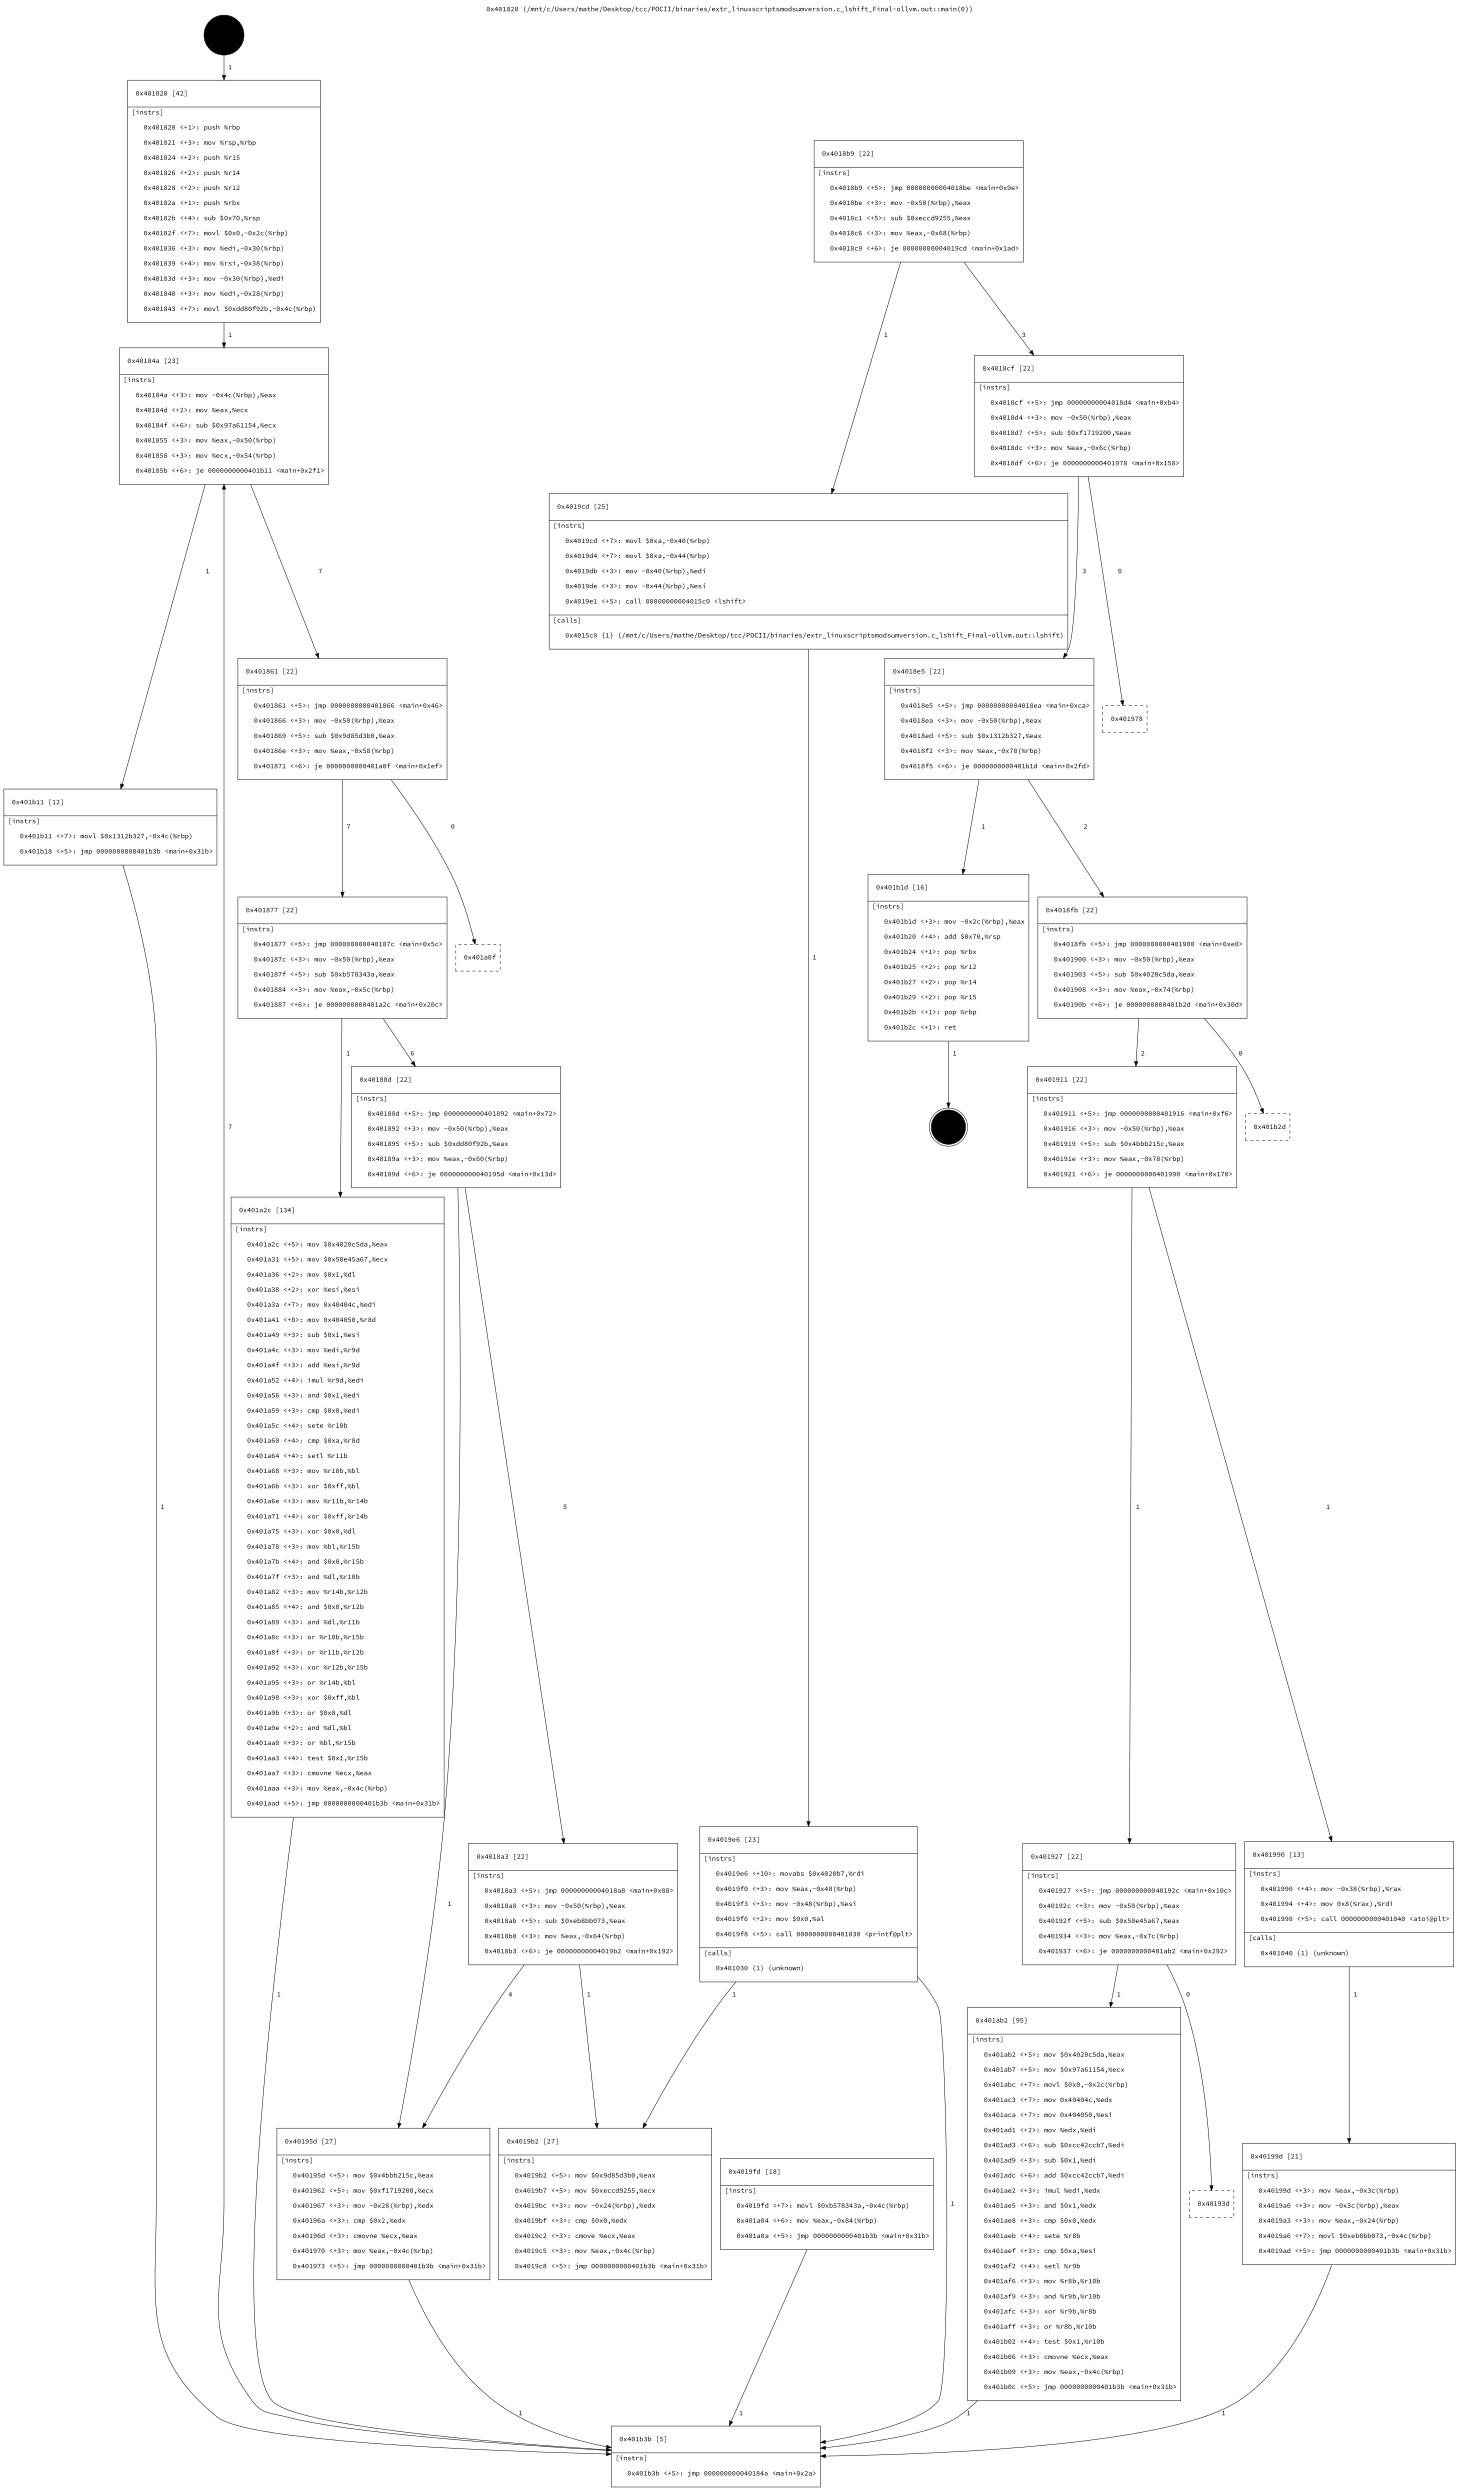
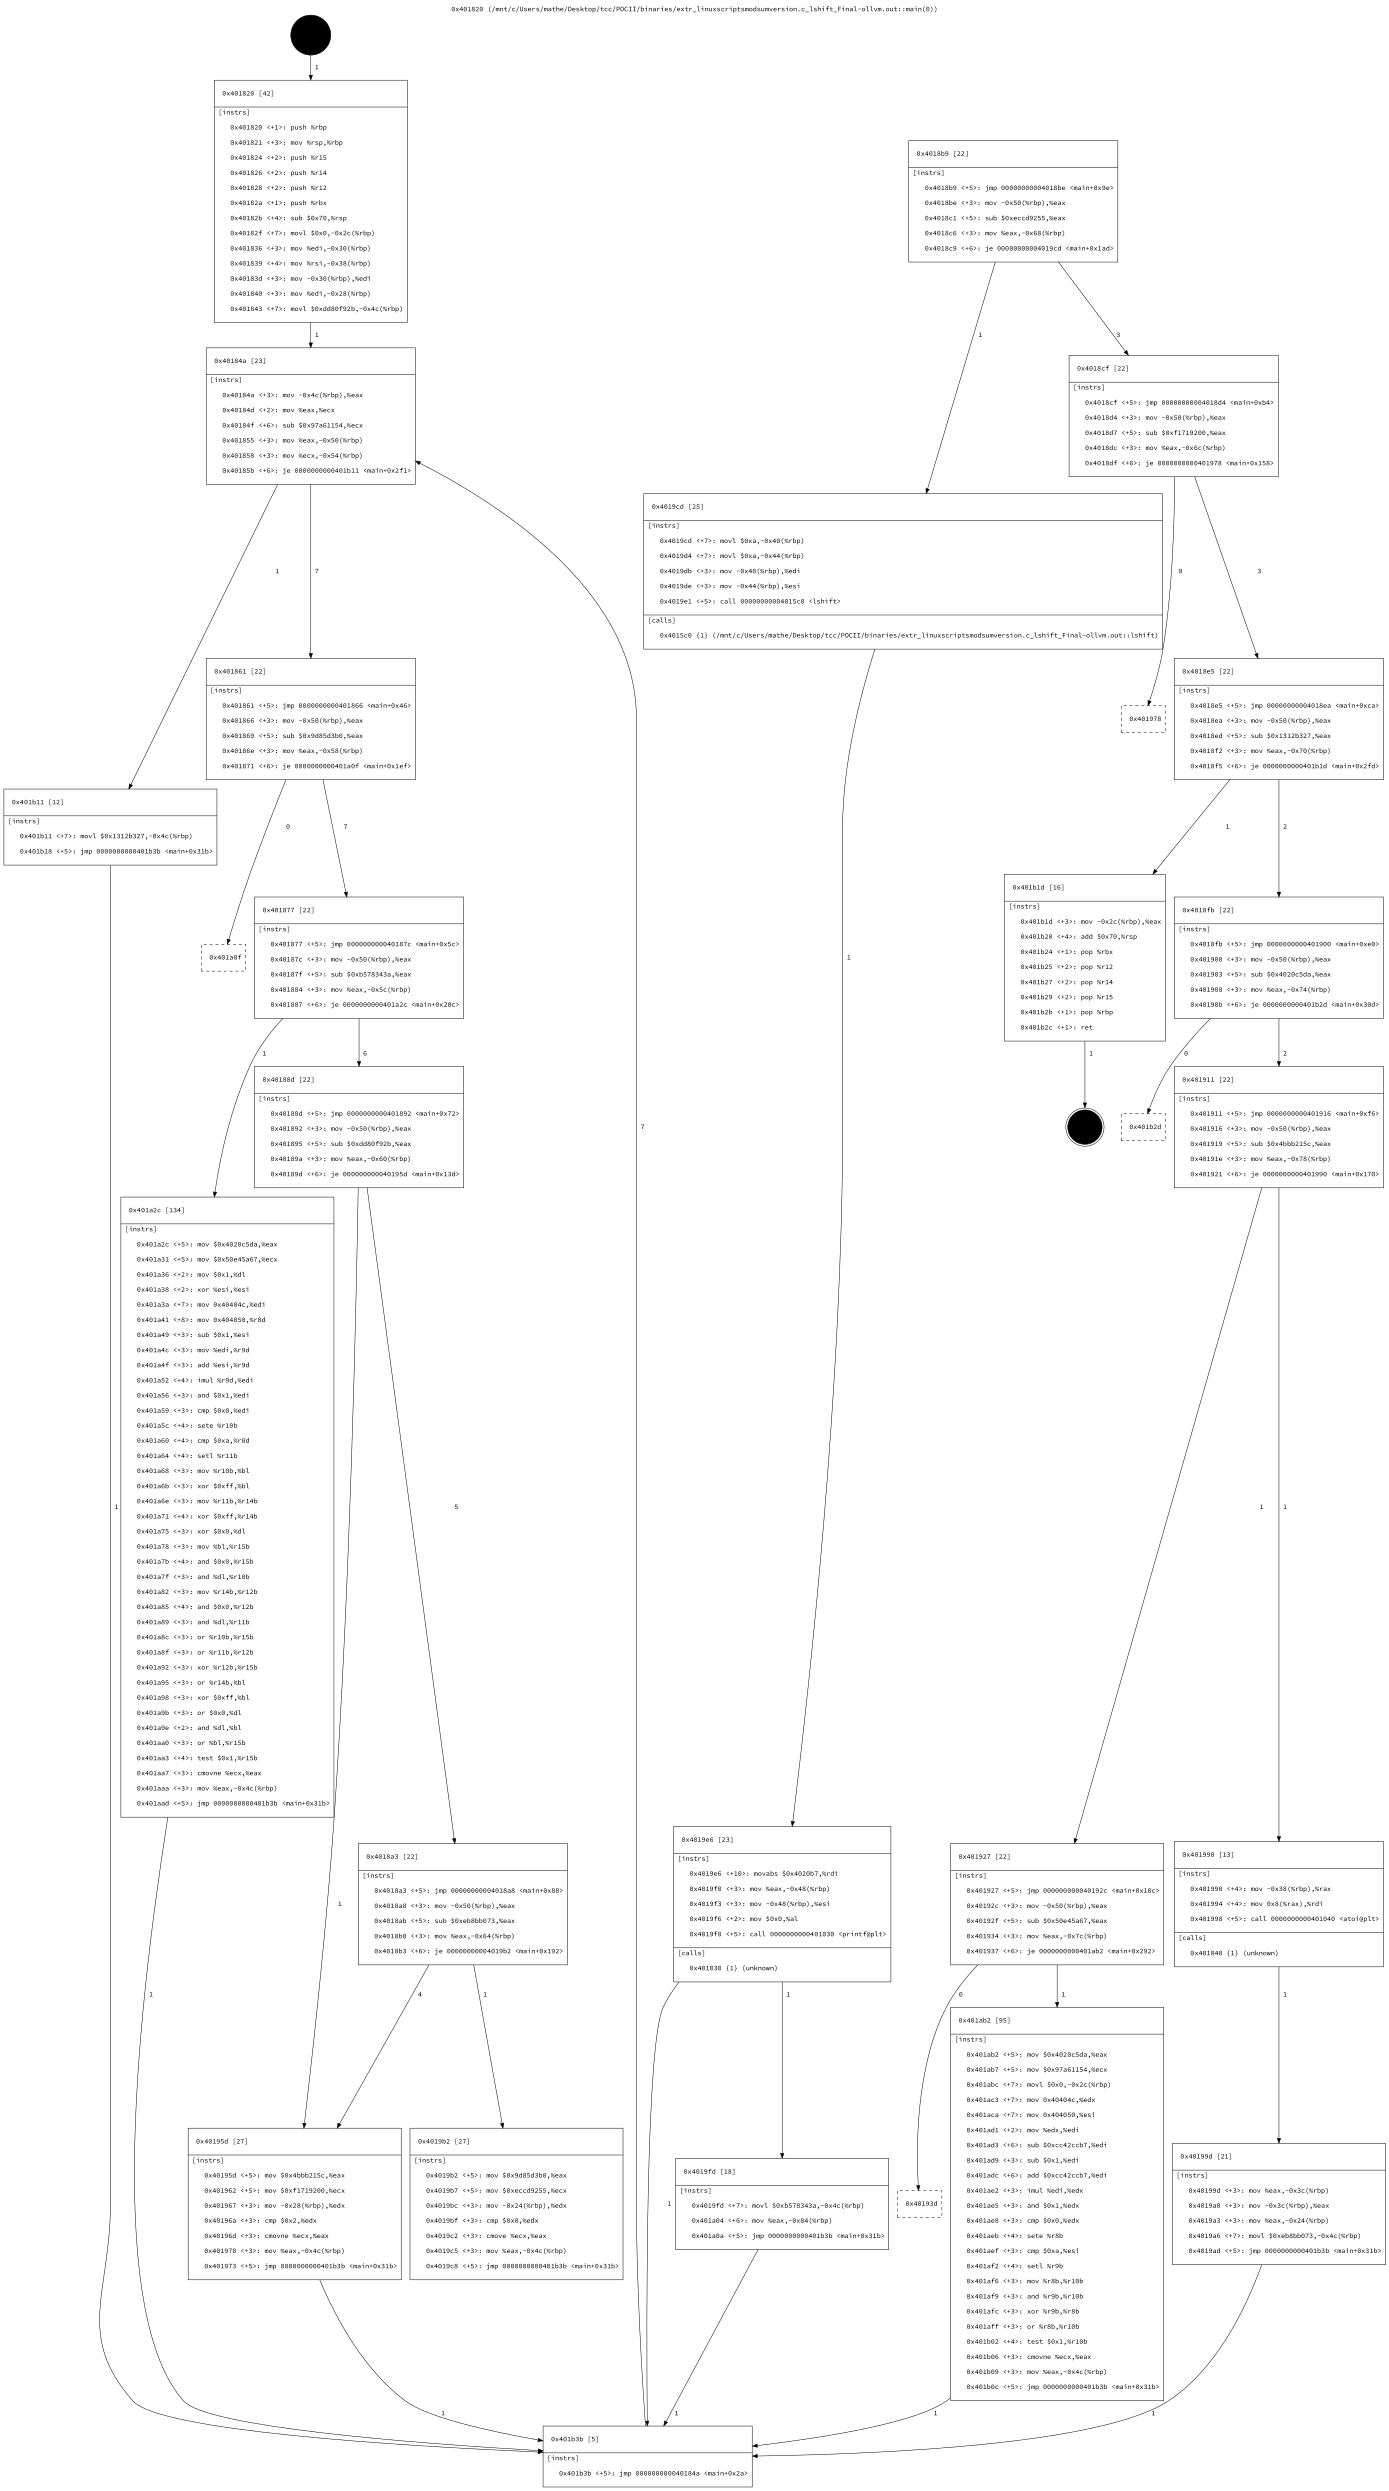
edge "0x4019e6 [23]" -> "0x4019b2 [27]": now "0x4019e6 [23]" -> "0x4019fd [18]"
